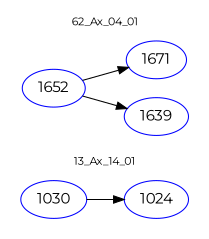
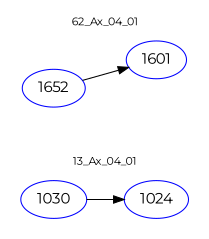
node "1671": label "1671" -> "1601"
node "1639": removed
cluster "13_Ax_14_01": label "13_Ax_14_01" -> "13_Ax_04_01"
